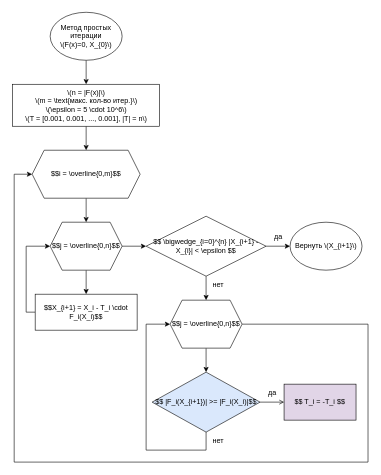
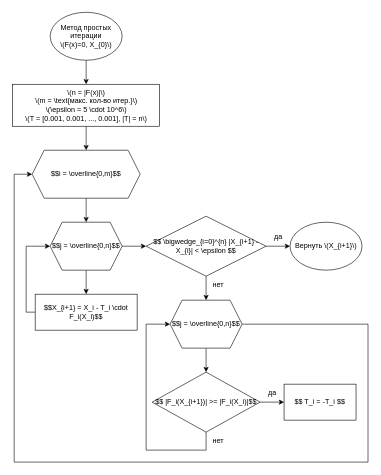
node "$$ |F_i(X_{i+1})| >= |F_i(X_i)|$$": fillcolor #dae8fc -> #ffffff
edge "$$ |F_i(X_{i+1})| >= |F_i(X_i)|$$" -> "$$ T_i = -T_i $$": arrowhead open -> classic
node "$$ T_i = -T_i $$": fillcolor #e1d5e7 -> #ffffff
